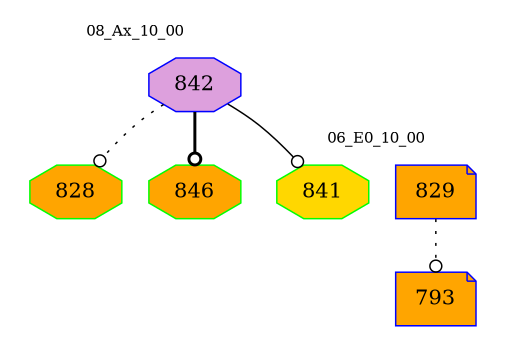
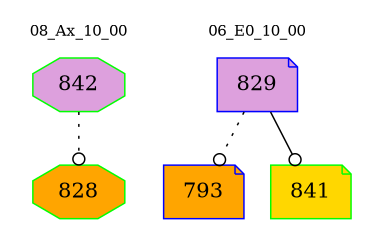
node "842": color blue -> green
edge "842" -> "841": now "829" -> "841"
node "846": removed
node "841": shape octagon -> note
node "829": fillcolor orange -> plum
